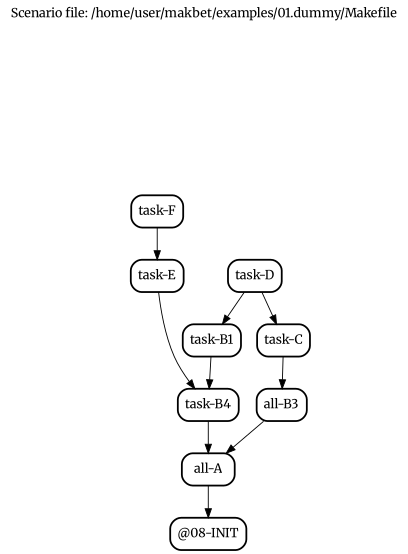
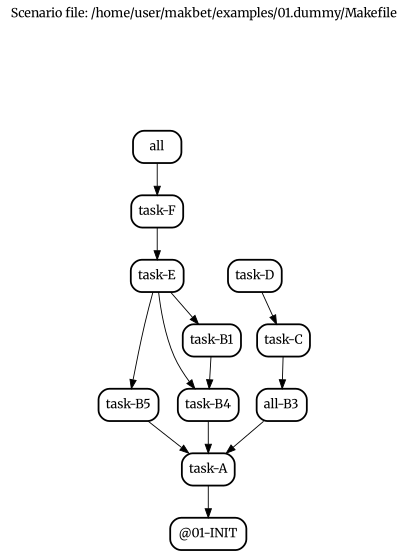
node "all": added
edge "task-D" -> "task-B1": now "task-E" -> "task-B1"
node "task-B5": added
node "all-A": label "all-A" -> "task-A"
node "@08-INIT": label "@08-INIT" -> "@01-INIT"
